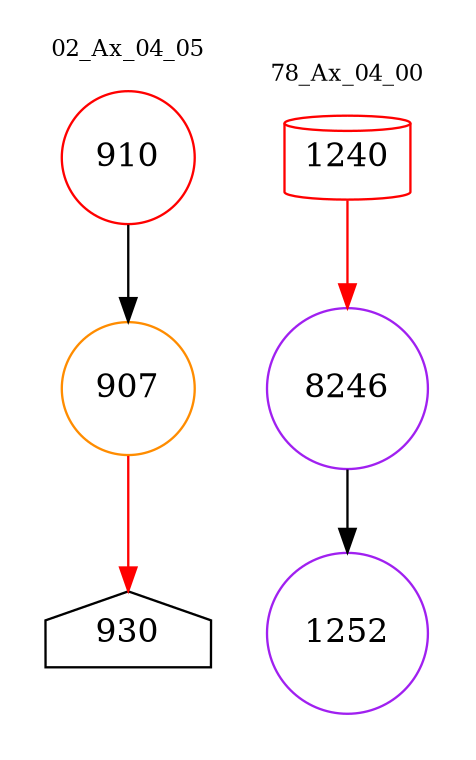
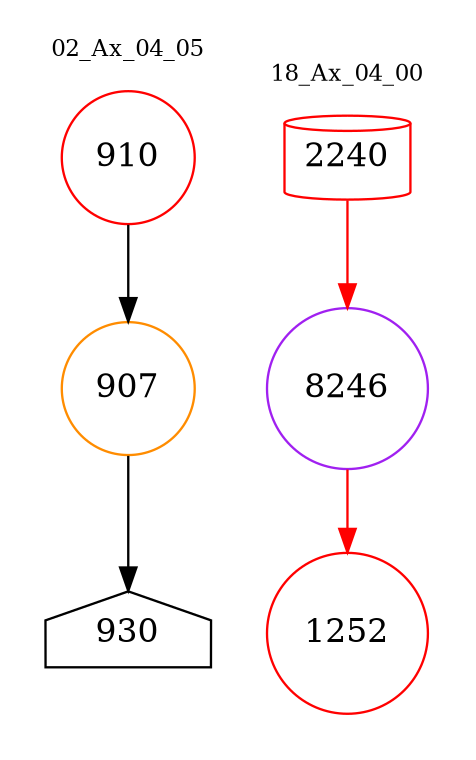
cluster "78_Ax_04_00": label "78_Ax_04_00" -> "18_Ax_04_00"
node "1240": label "1240" -> "2240"
edge "8246" -> "1252": color black -> red
edge "907" -> "930": color red -> black
node "1252": color purple -> red
